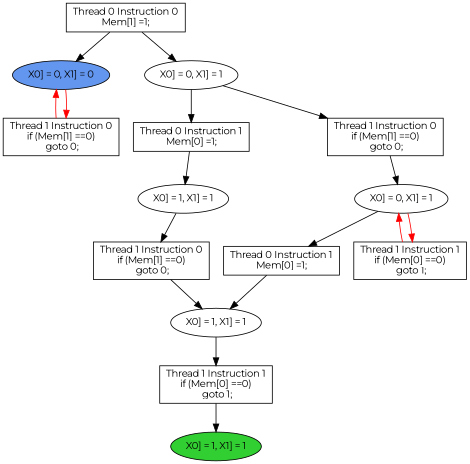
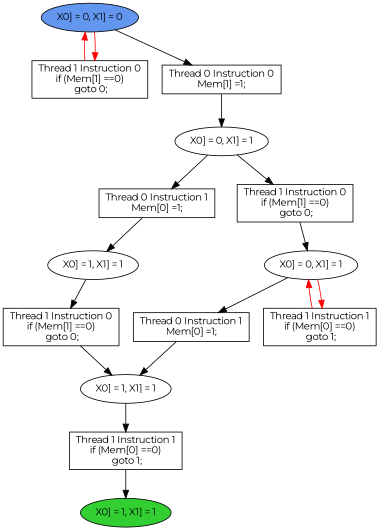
edge "Thread 0 Instruction 0 Mem[1] =1;" -> "X0] = 0, X1] = 0": reversed
